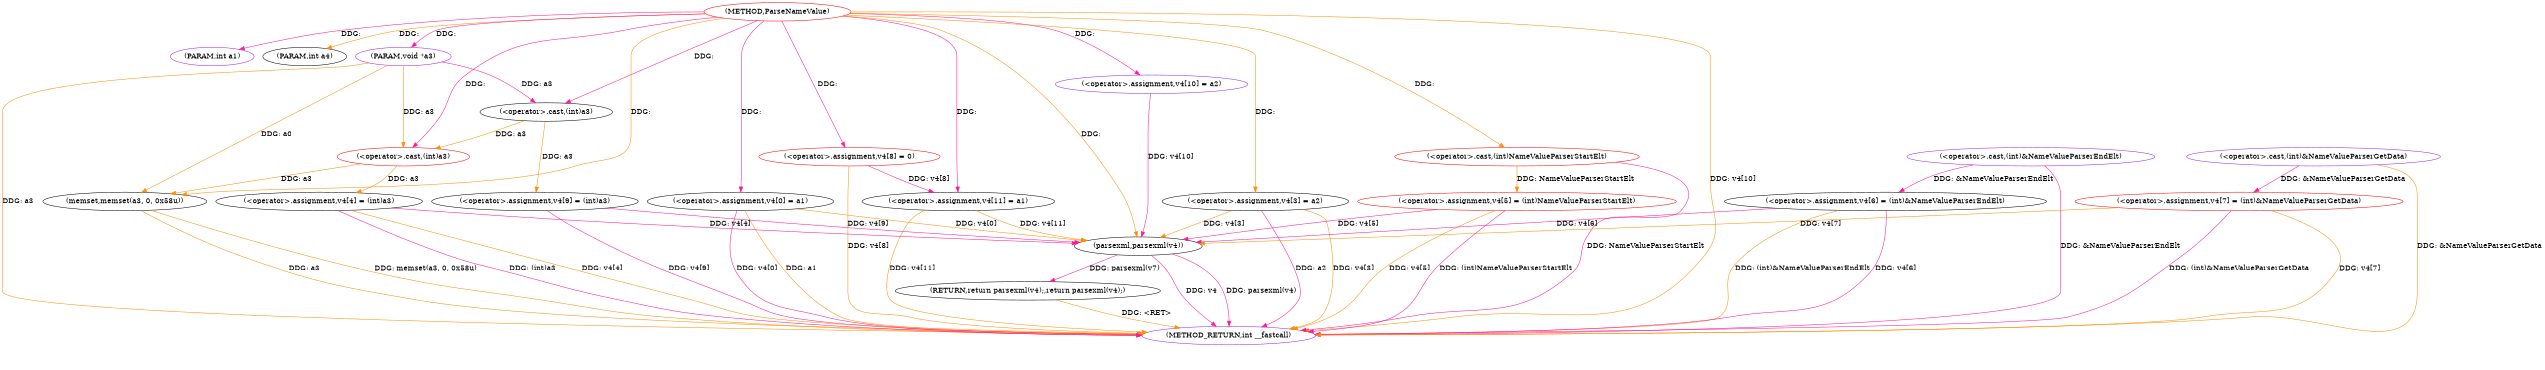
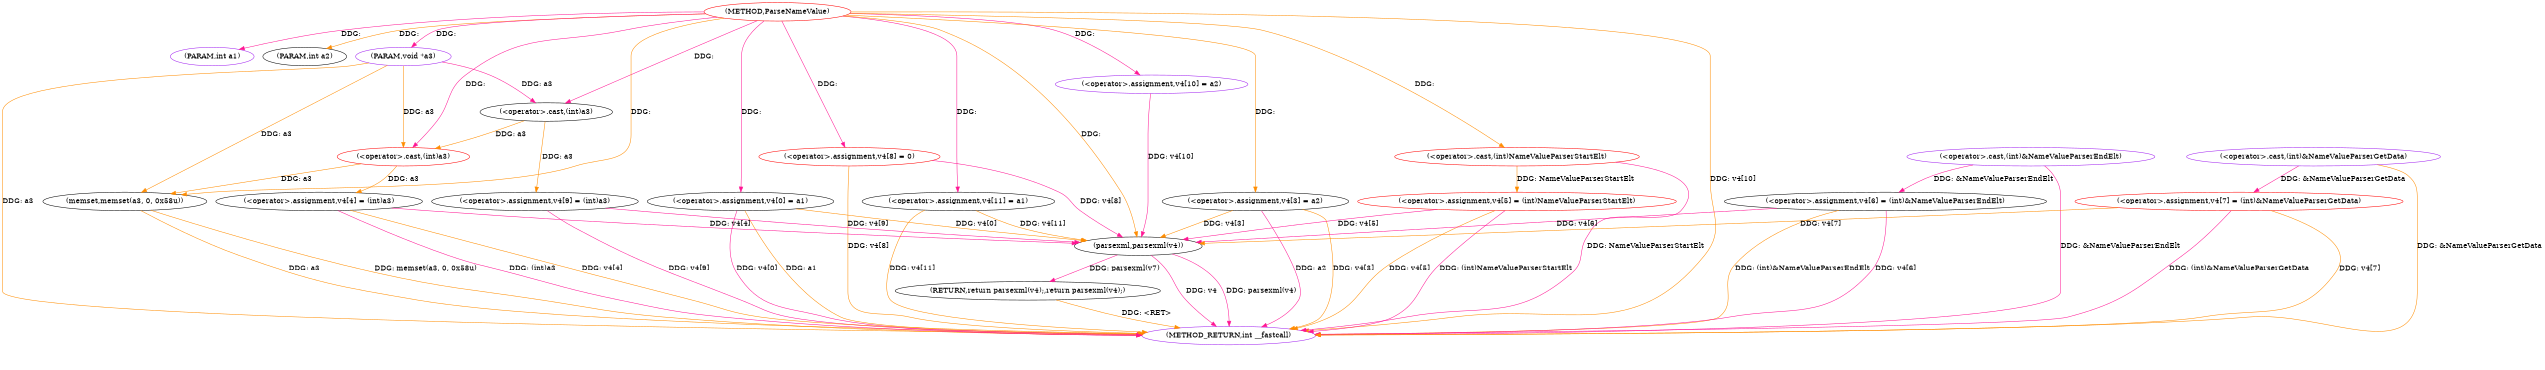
node "(PARAM,int a4)": label "(PARAM,int a4)" -> "(PARAM,int a2)"
edge "(PARAM,void *a3)" -> "(memset,memset(a3, 0, 0x58u))": label "DDG: a0" -> "DDG: a3"
edge "(<operator>.assignment,v4[8] = 0)" -> "(<operator>.assignment,v4[11] = a1)": now "(<operator>.assignment,v4[8] = 0)" -> "(parsexml,parsexml(v4))"
